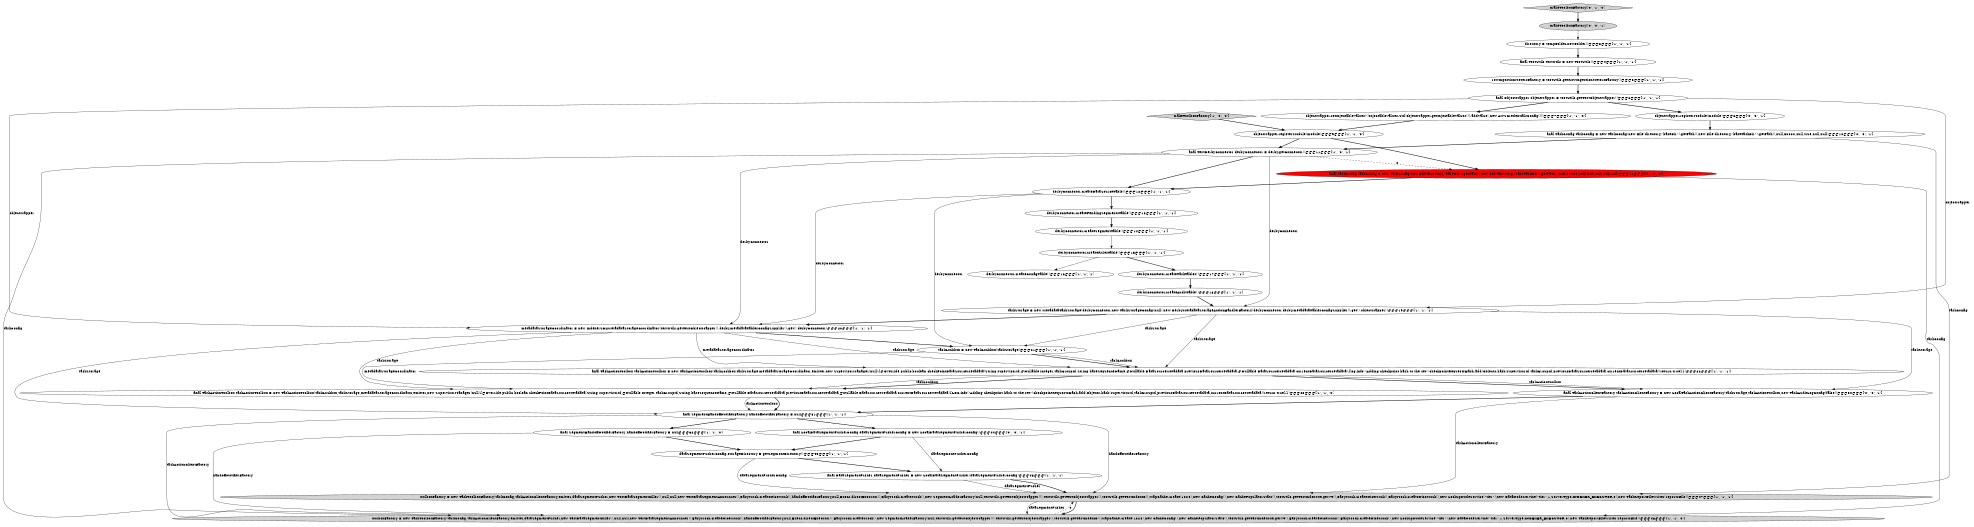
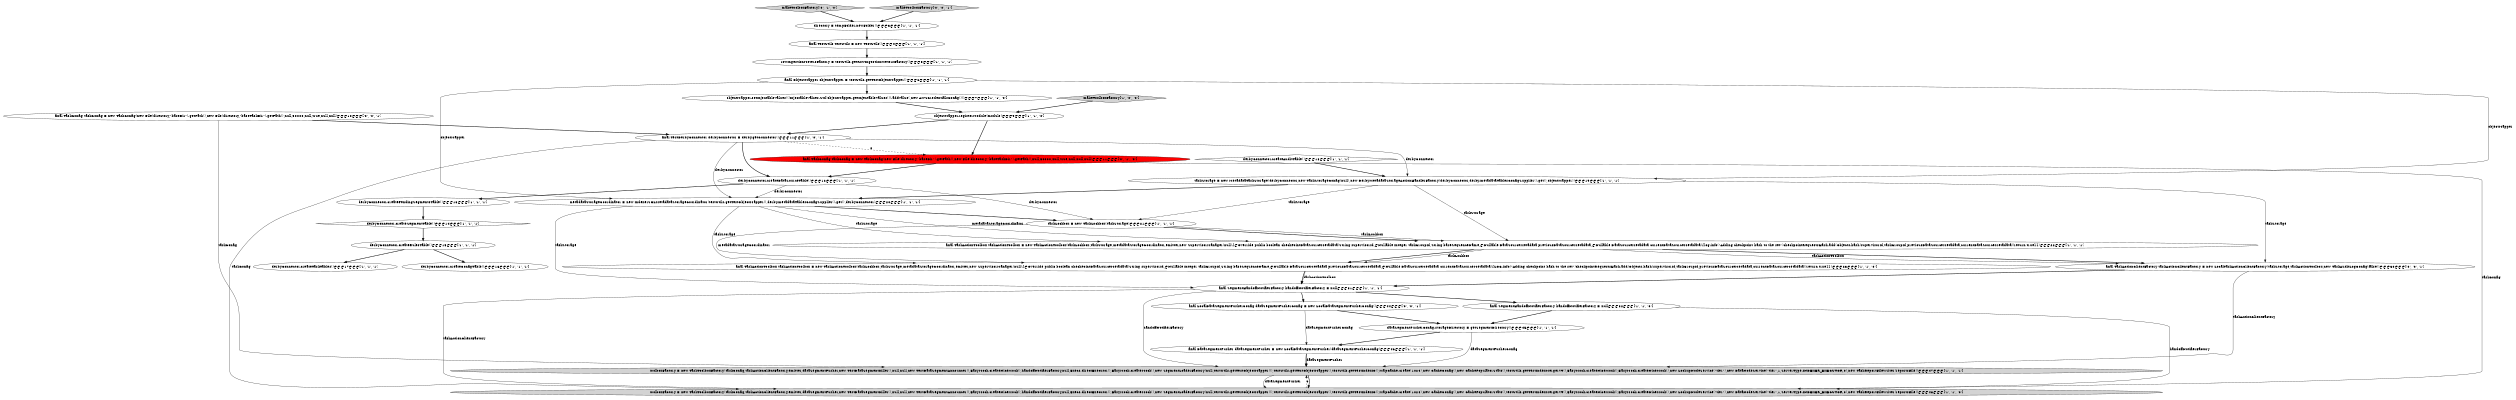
edge "makeToolboxFactory['0', '1', '0']" -> "makeToolboxFactory['0', '0', '1']": now "makeToolboxFactory['0', '1', '0']" -> "directory = tempFolder.newFolder()@@@3@@@['1', '1', '1']"
node "makeToolboxFactory['0', '0', '1']": shape ellipse -> diamond
edge "makeToolboxFactory['0', '0', '1']" -> "directory = tempFolder.newFolder()@@@3@@@['1', '1', '1']": style solid -> bold
node "objectMapper.registerModule(module)@@@8@@@['0', '0', '1']": removed
node "derbyConnector.createSegmentTable()@@@14@@@['1', '1', '1']": shape ellipse -> diamond
edge "derbyConnector.createSegmentTable()@@@14@@@['1', '1', '1']" -> "derbyConnector.createRulesTable()@@@15@@@['1', '1', '1']": style solid -> bold
edge "derbyConnector.createRulesTable()@@@15@@@['1', '1', '1']" -> "derbyConnector.createConfigTable()@@@16@@@['1', '1', '1']": style solid -> bold
edge "derbyConnector.createTaskTables()@@@17@@@['1', '1', '1']" -> "derbyConnector.createAuditTable()@@@18@@@['1', '1', '1']": removed
node "derbyConnector.createAuditTable()@@@18@@@['1', '1', '1']": shape ellipse -> diamond
